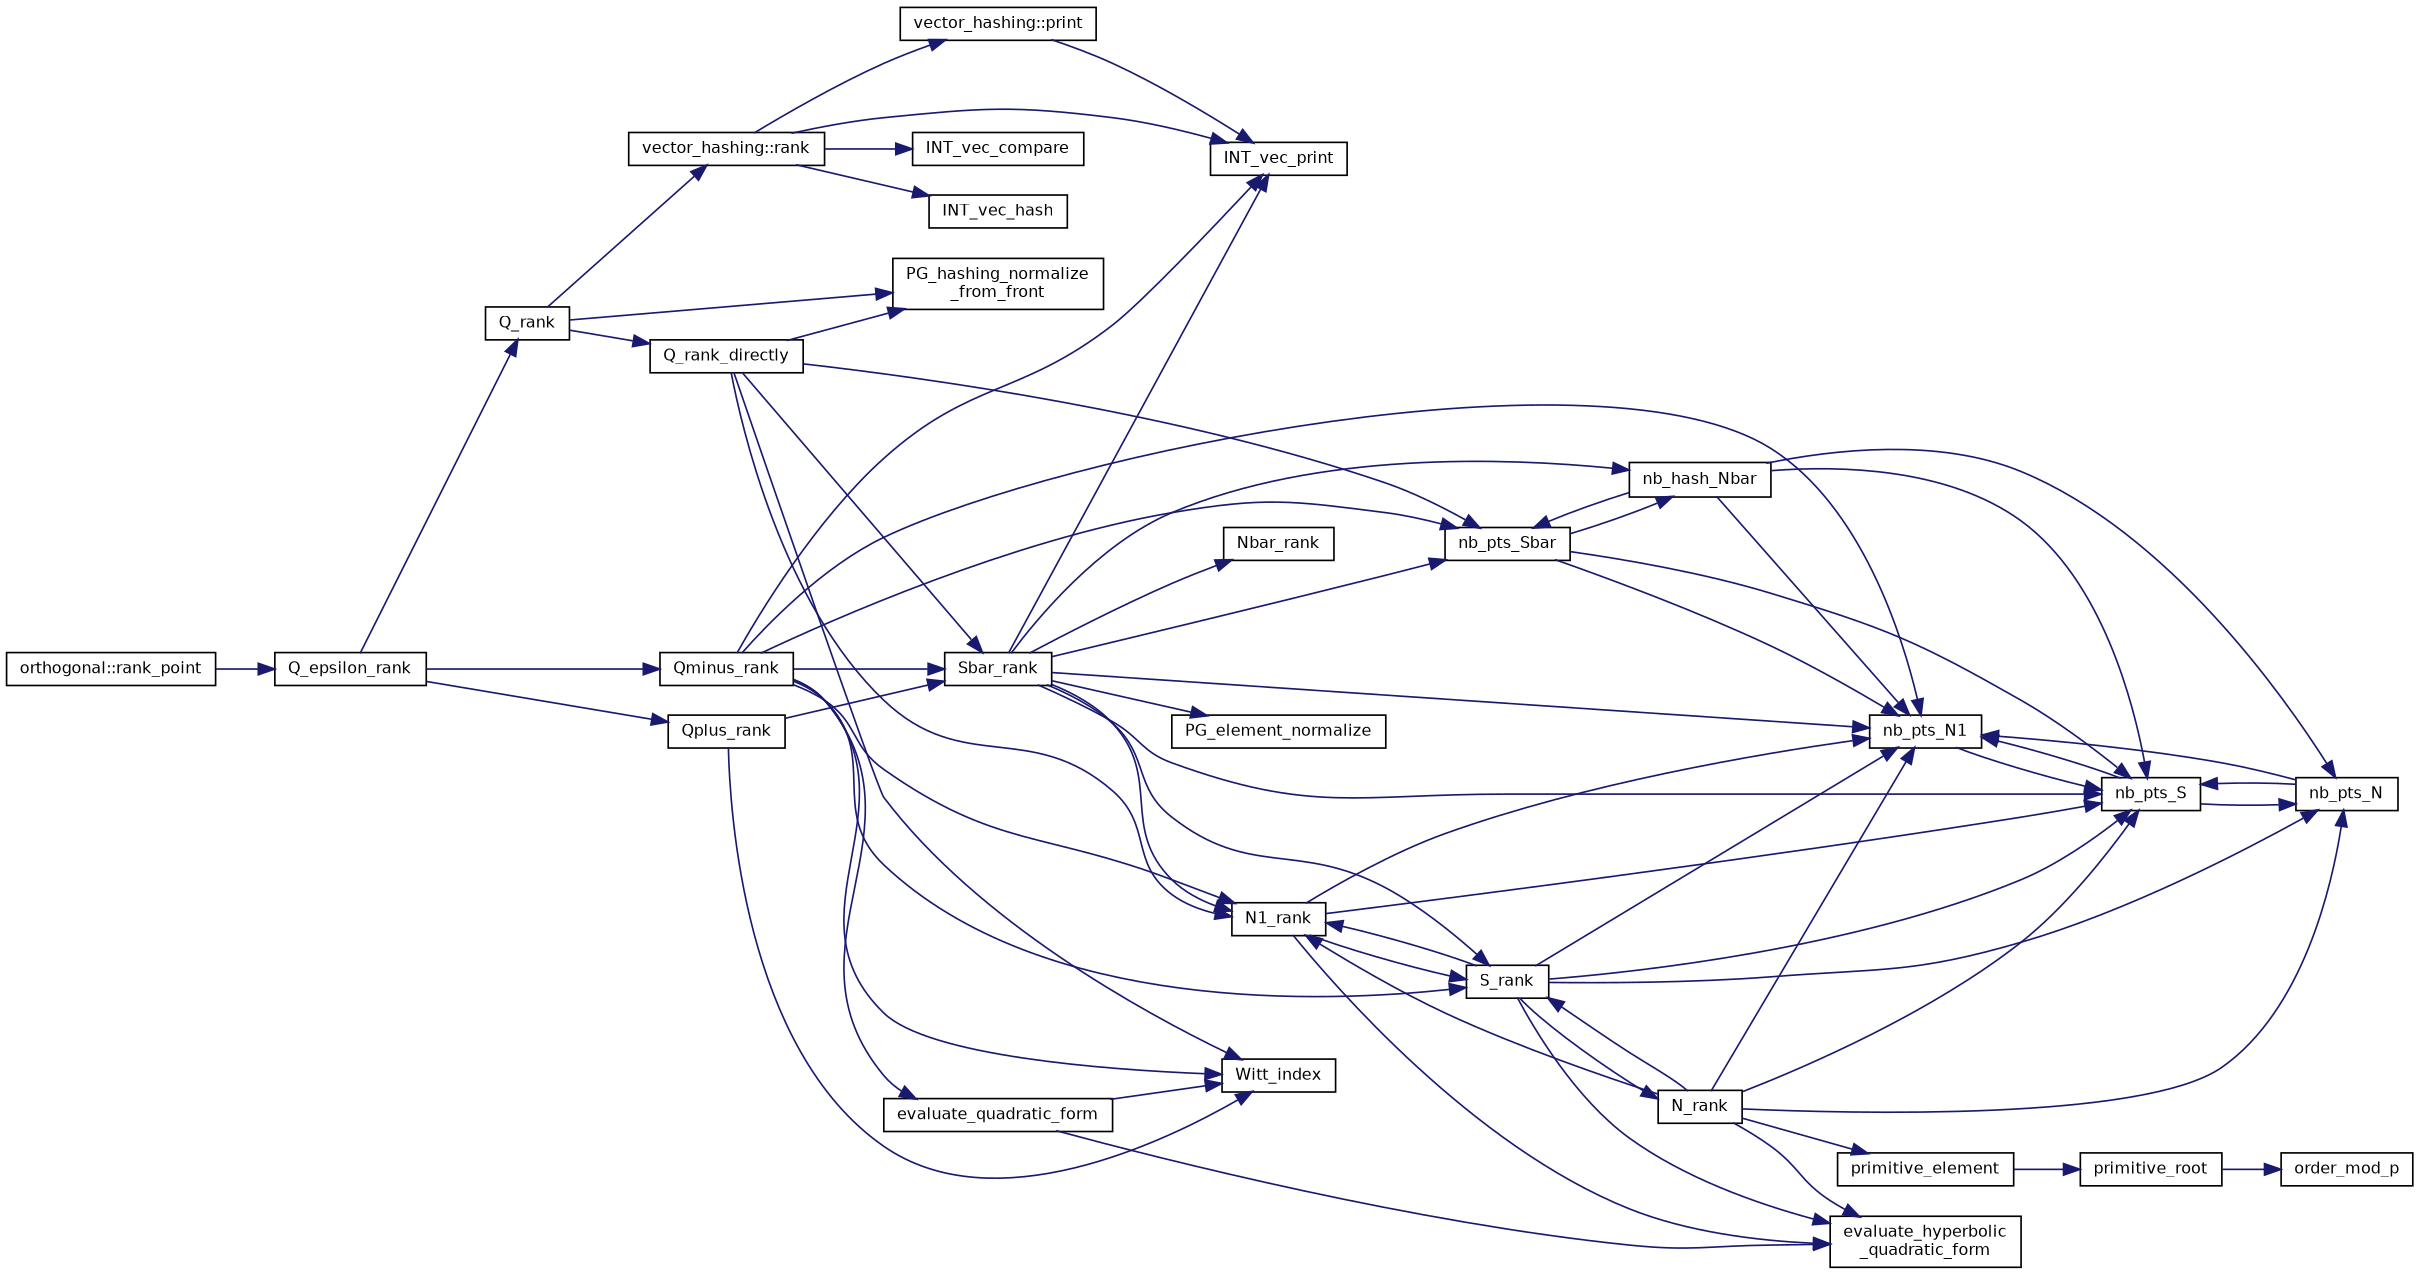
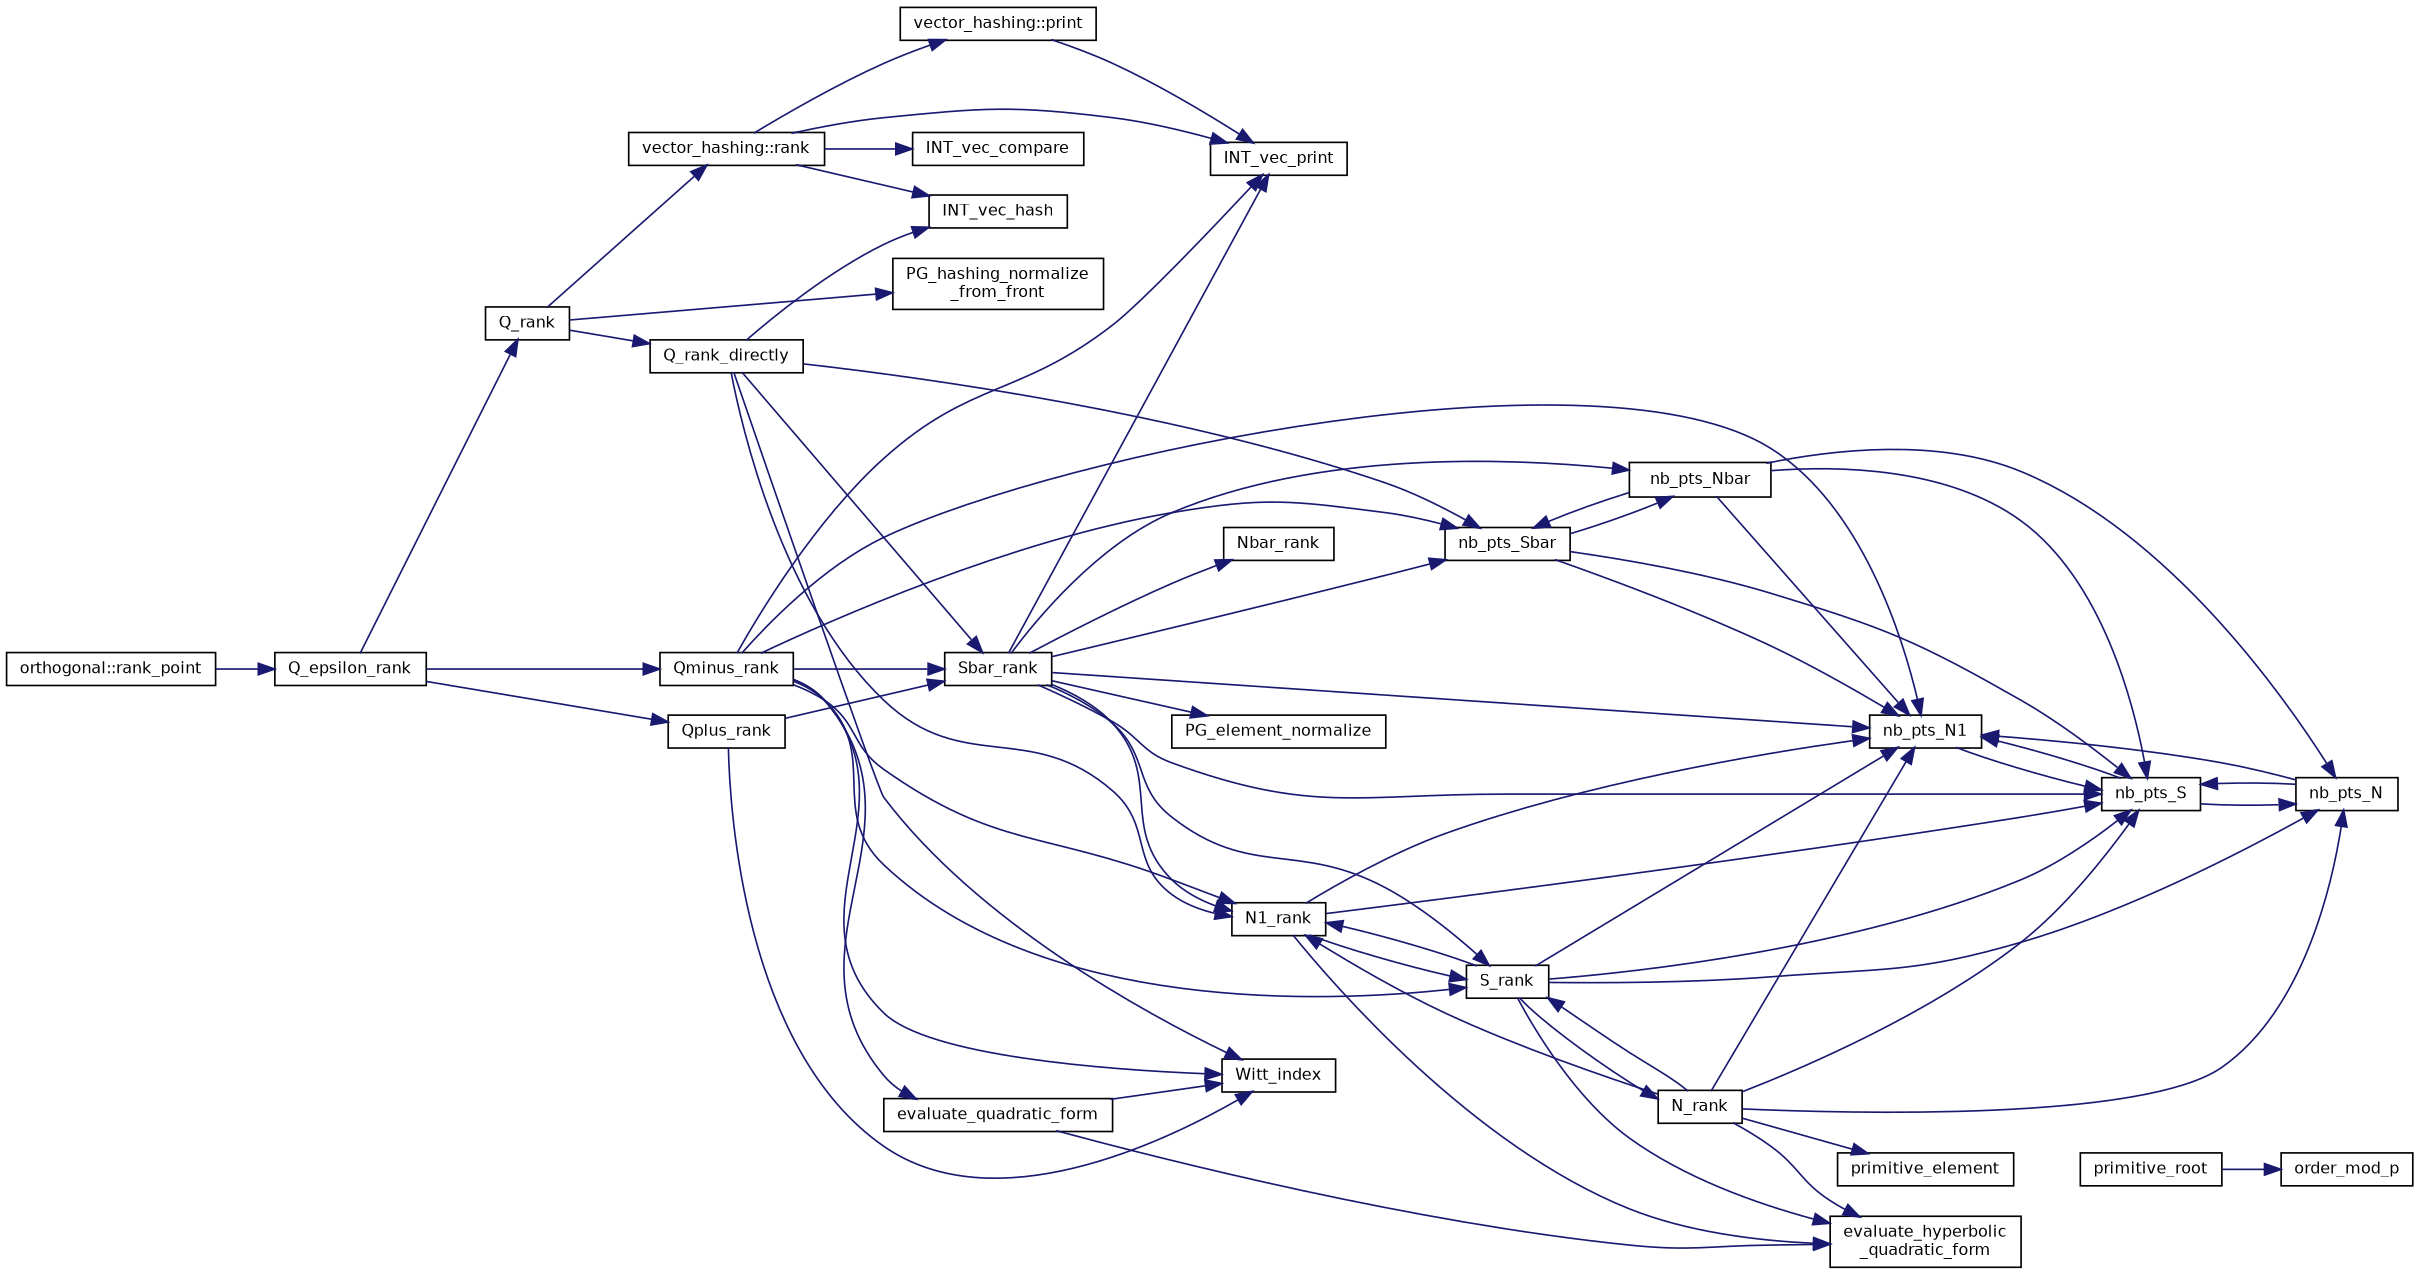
edge "Q_rank_directly" -> "PG_hashing_normalize _from_front": now "Q_rank_directly" -> "INT_vec_hash"
node "nb_hash_Nbar": label "nb_hash_Nbar" -> "nb_pts_Nbar"
edge "primitive_element" -> "primitive_root": removed
